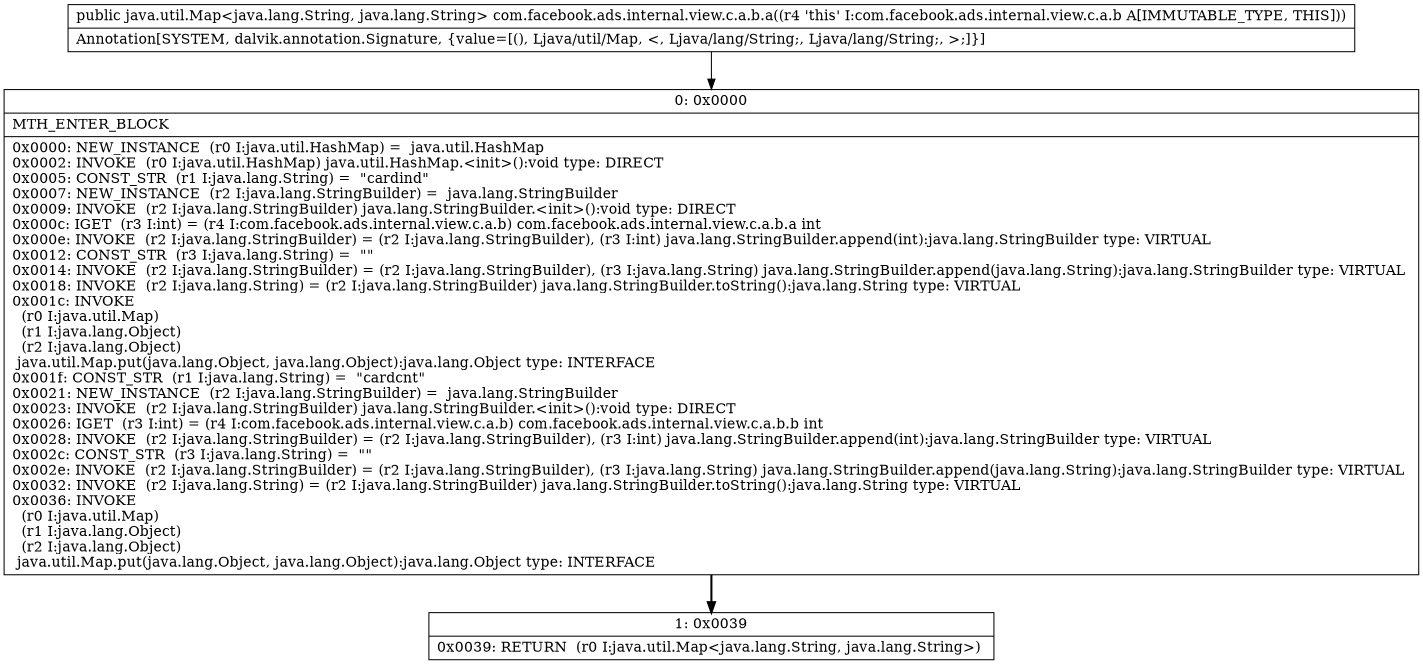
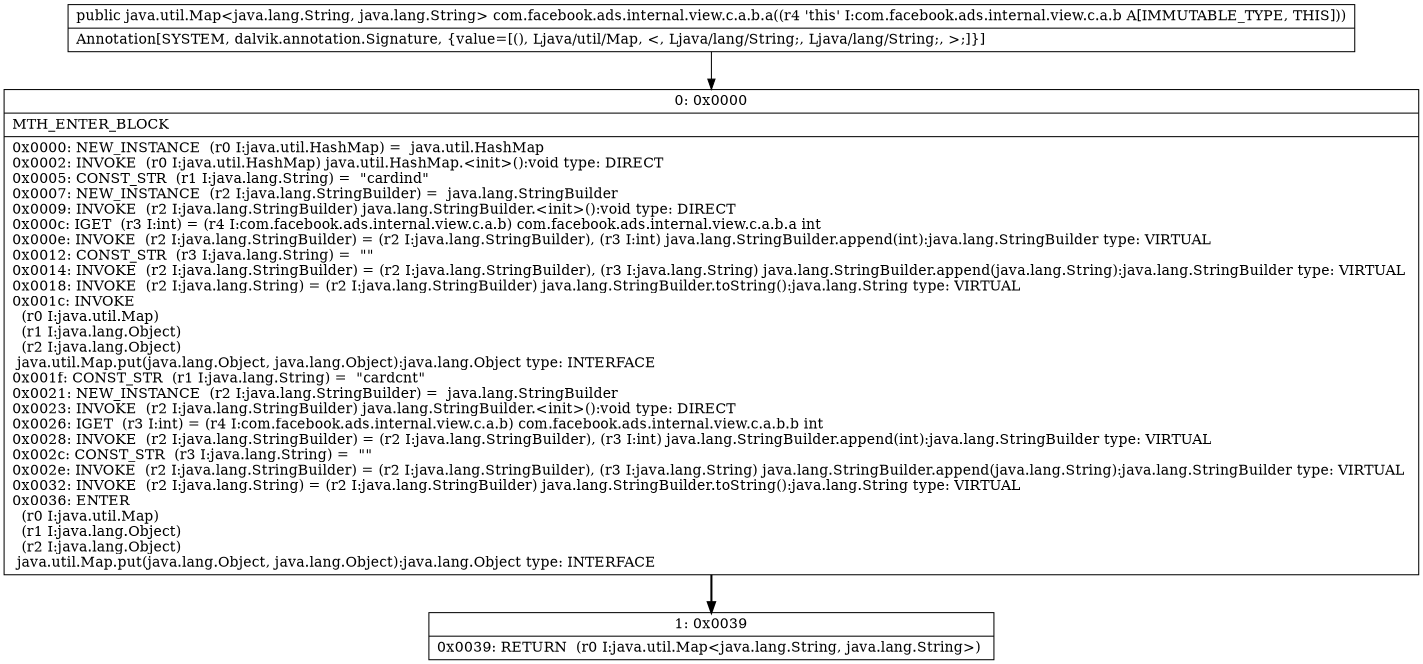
node "0: 0x0000": text "0x0036: INVOKE" -> "0x0036: ENTER"
